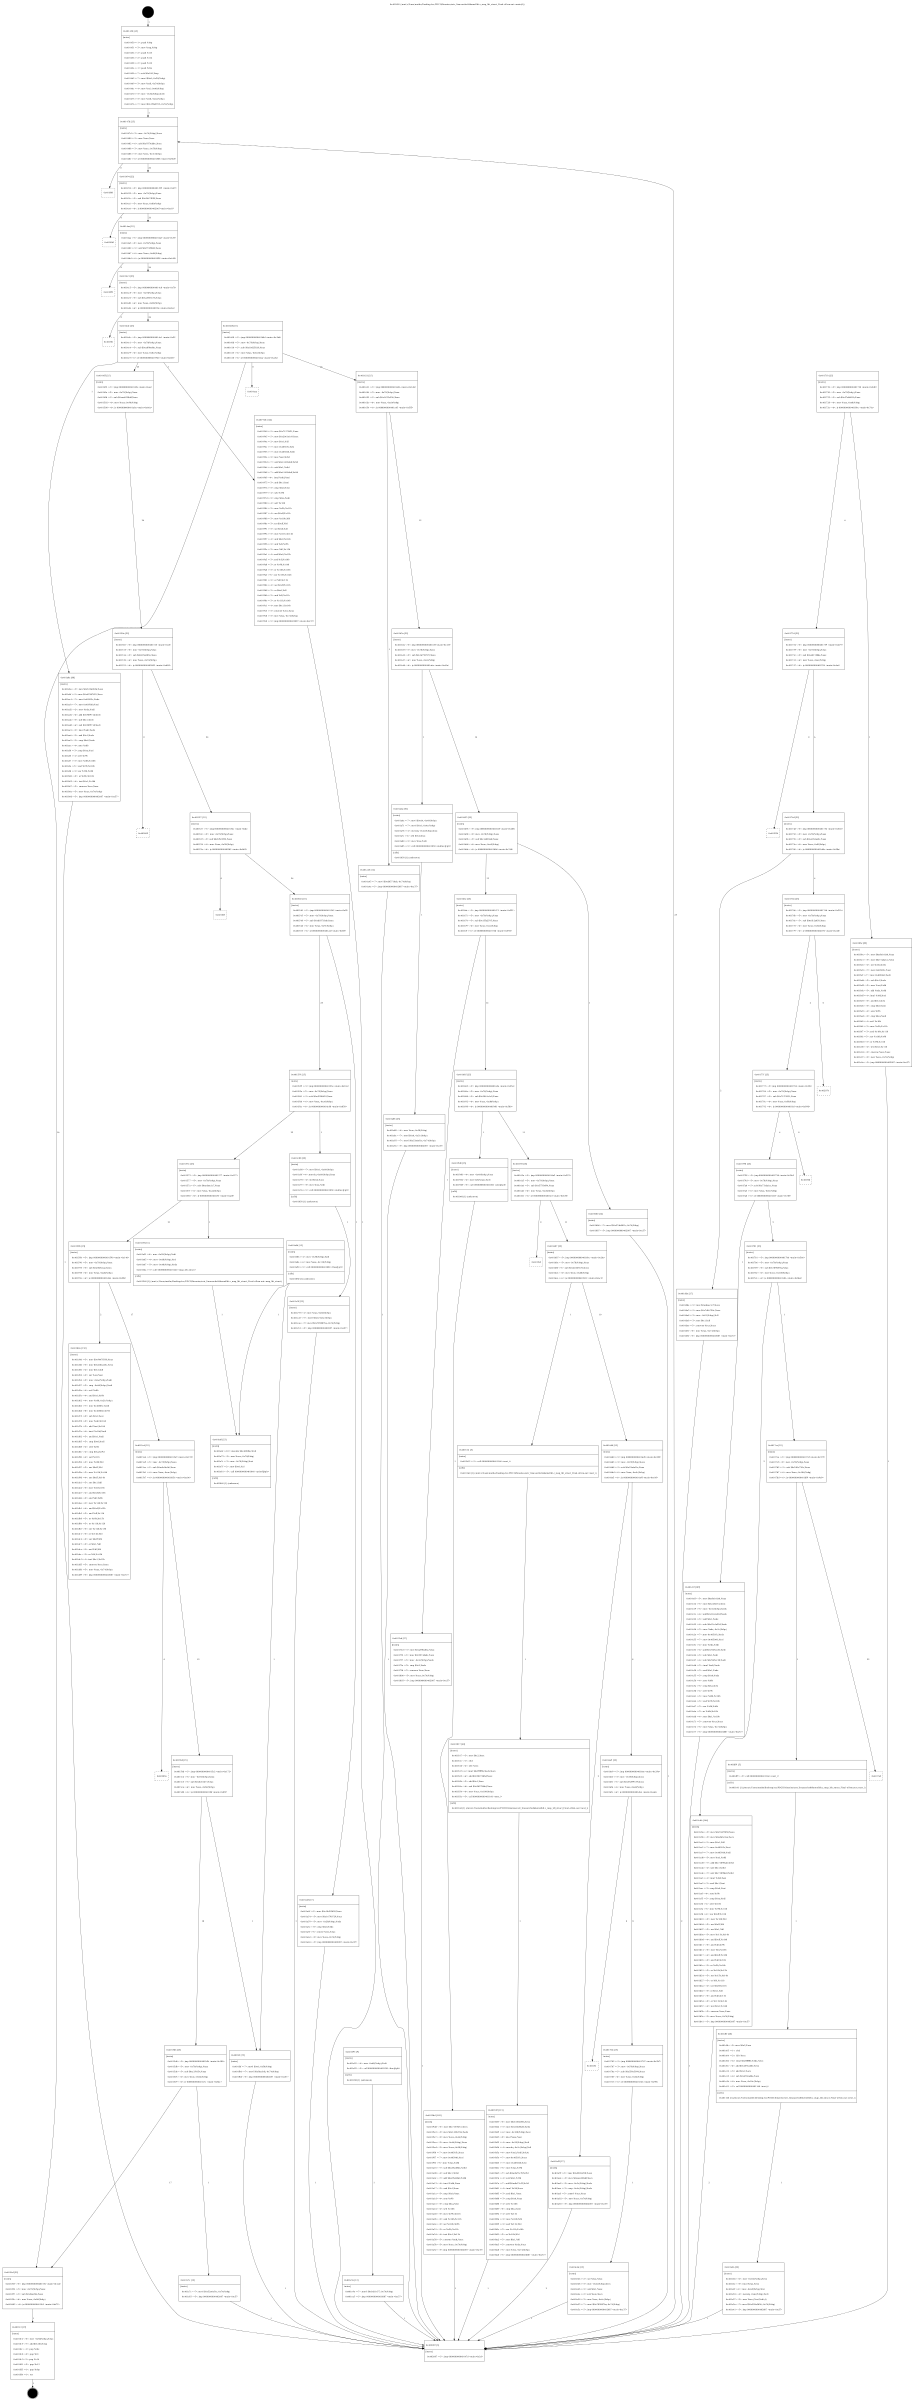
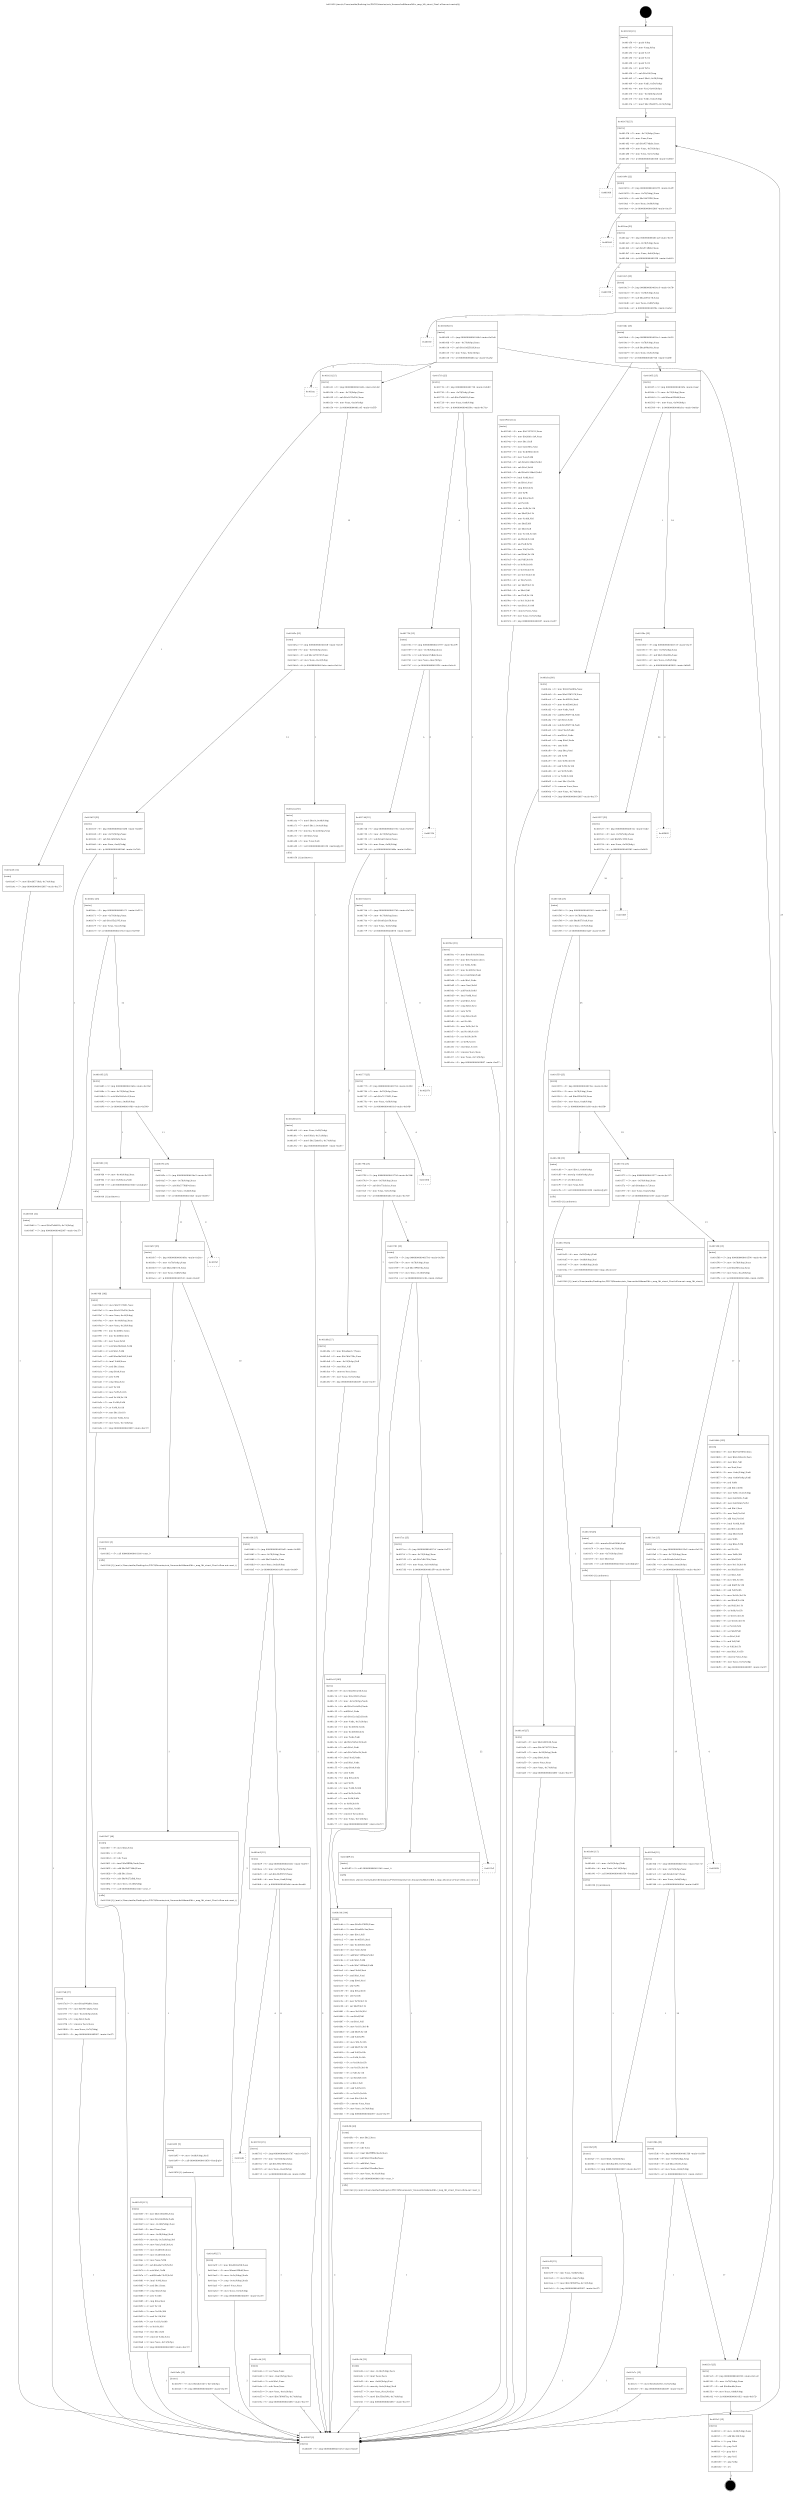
edge "0x4014dc [25]" -> "0x401aba [88]": now "0x4014f5 [25]" -> "0x401aba [88]"
edge "0x401e86 [15]" -> "0x401e6f [23]": reversed
